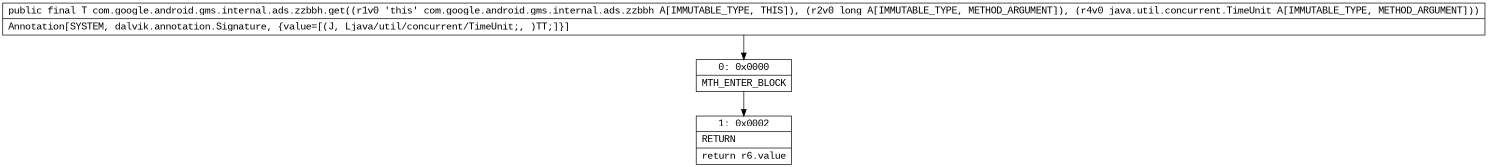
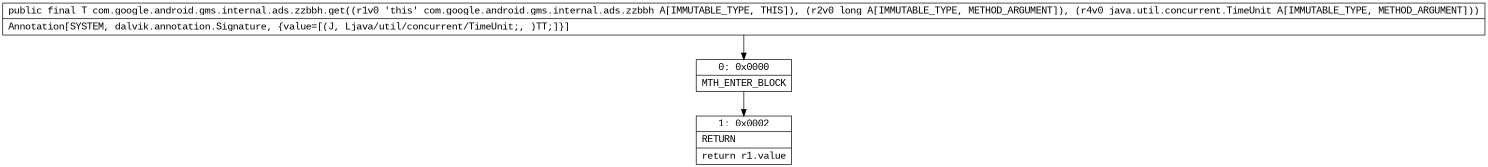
node "1: 0x0002": text "return r6.value" -> "return r1.value"
